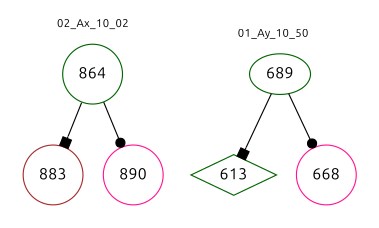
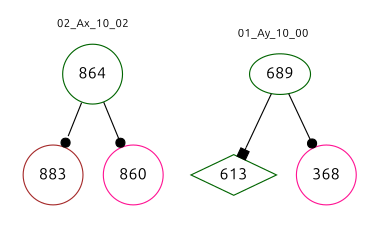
cluster "01_Ay_10_50": label "01_Ay_10_50" -> "01_Ay_10_00"
edge "864" -> "883": arrowhead box -> dot
node "890": label "890" -> "860"
node "668": label "668" -> "368"
